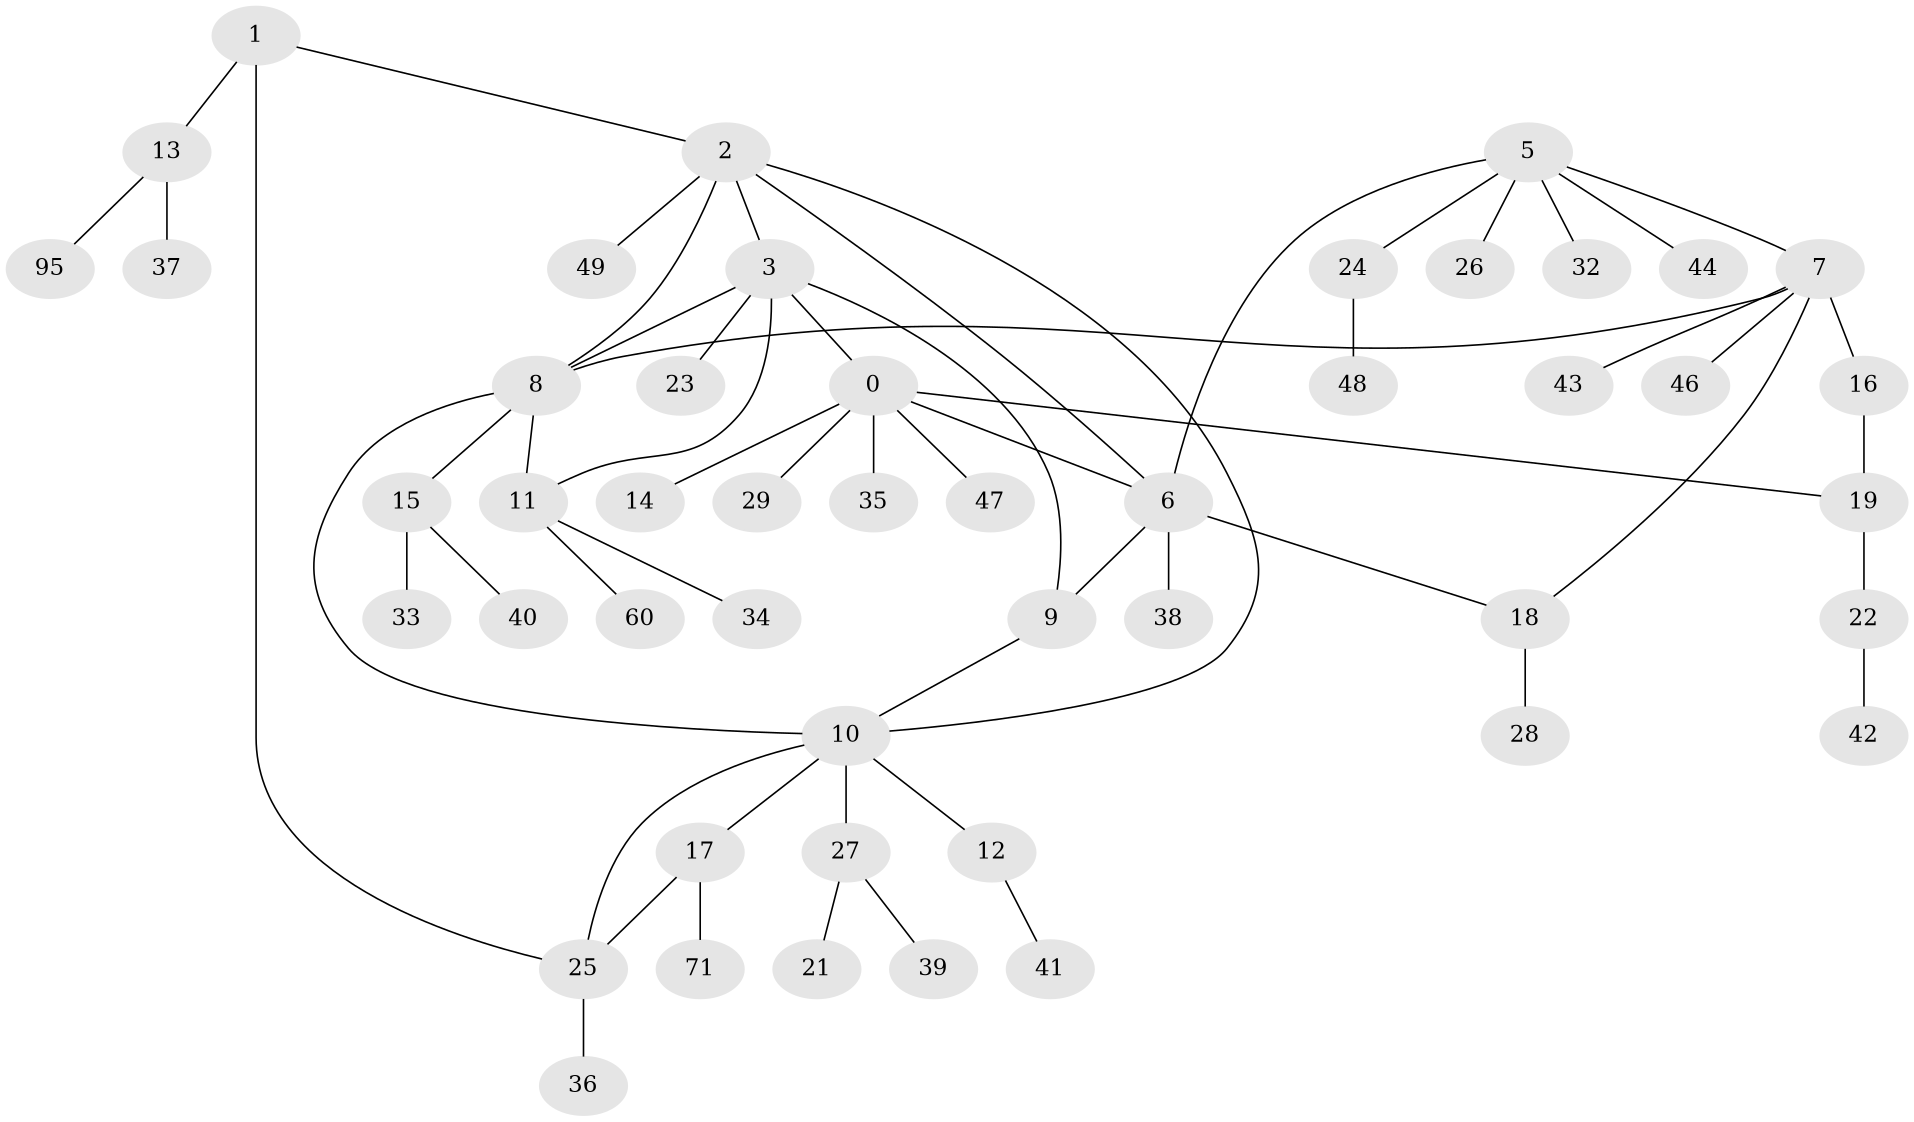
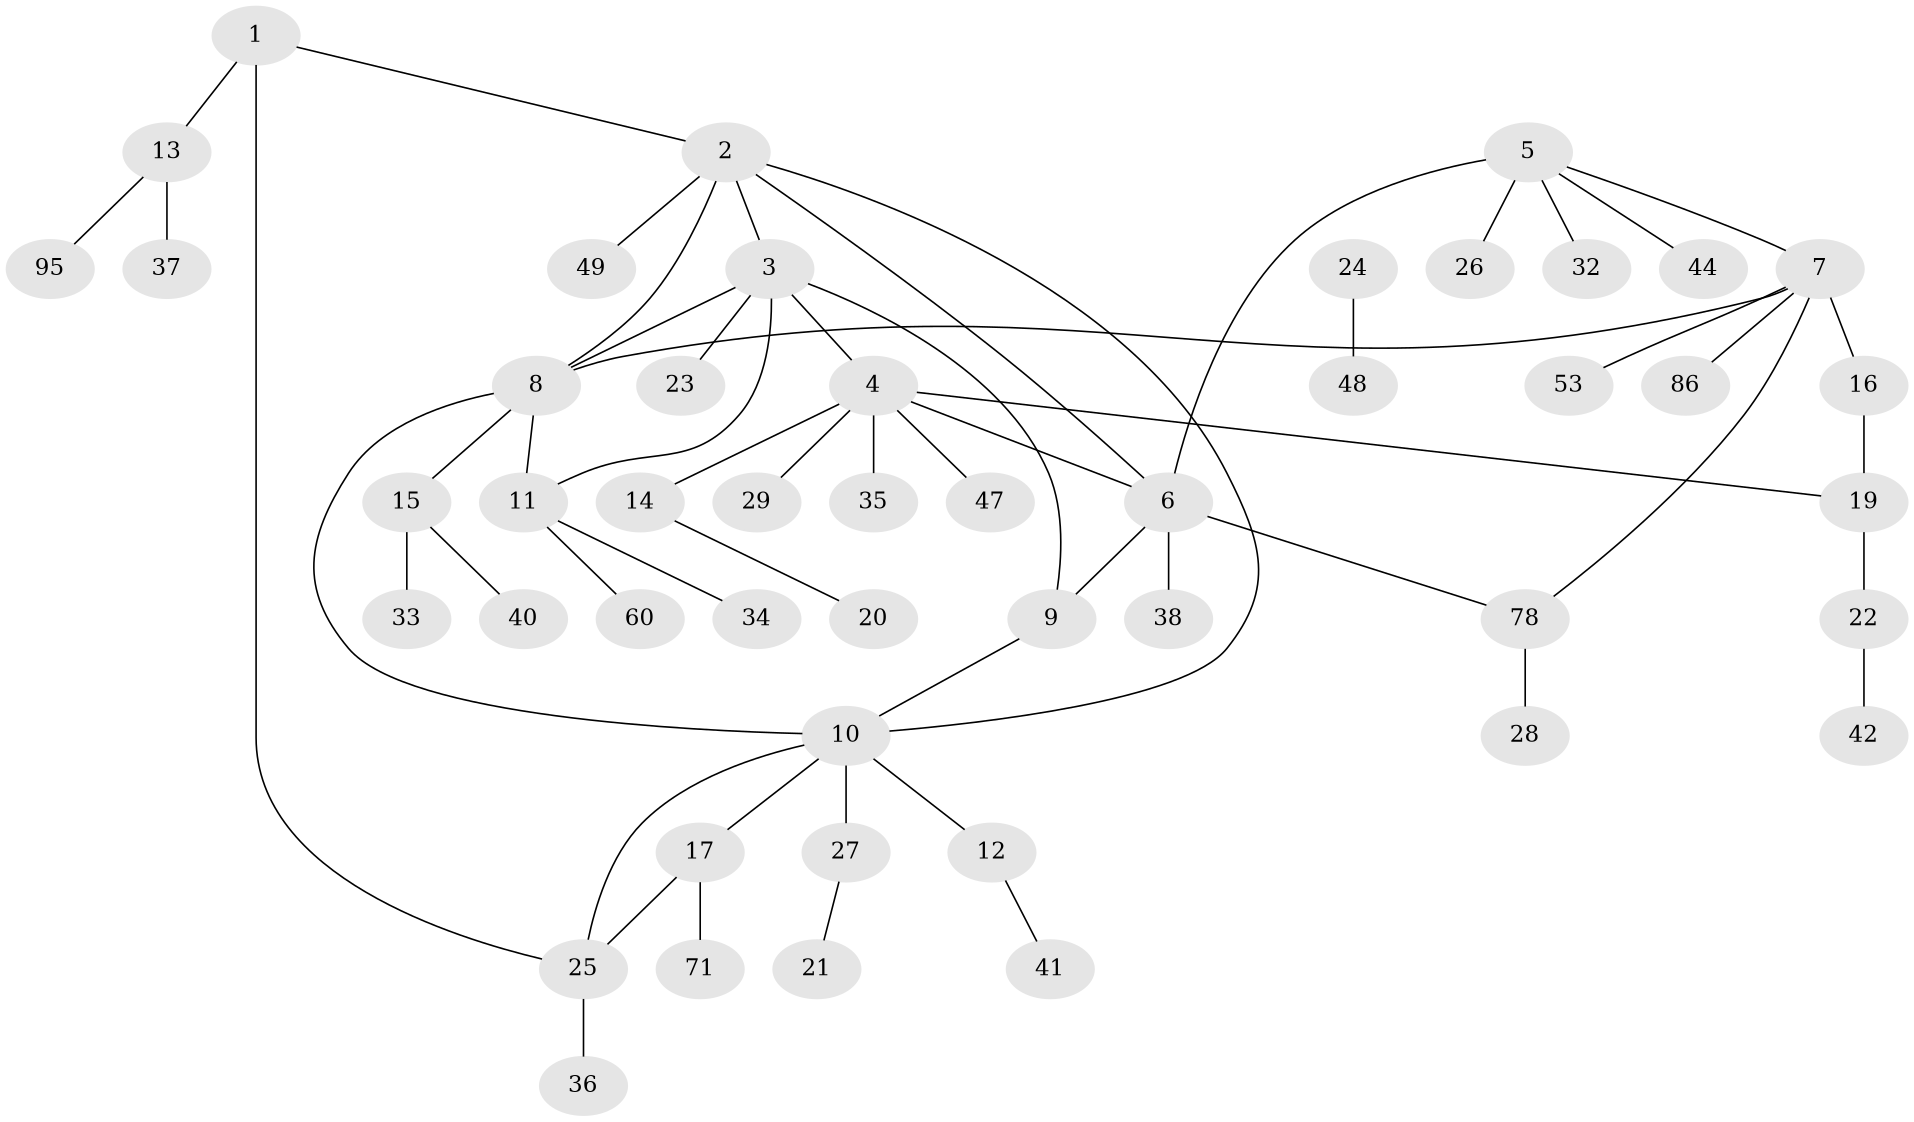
edge "5" -- "24": removed
node "0": label "0" -> "4"
node "43": label "43" -> "53"
node "46": label "46" -> "86"
node "20": added
node "18": label "18" -> "78"
node "39": removed
